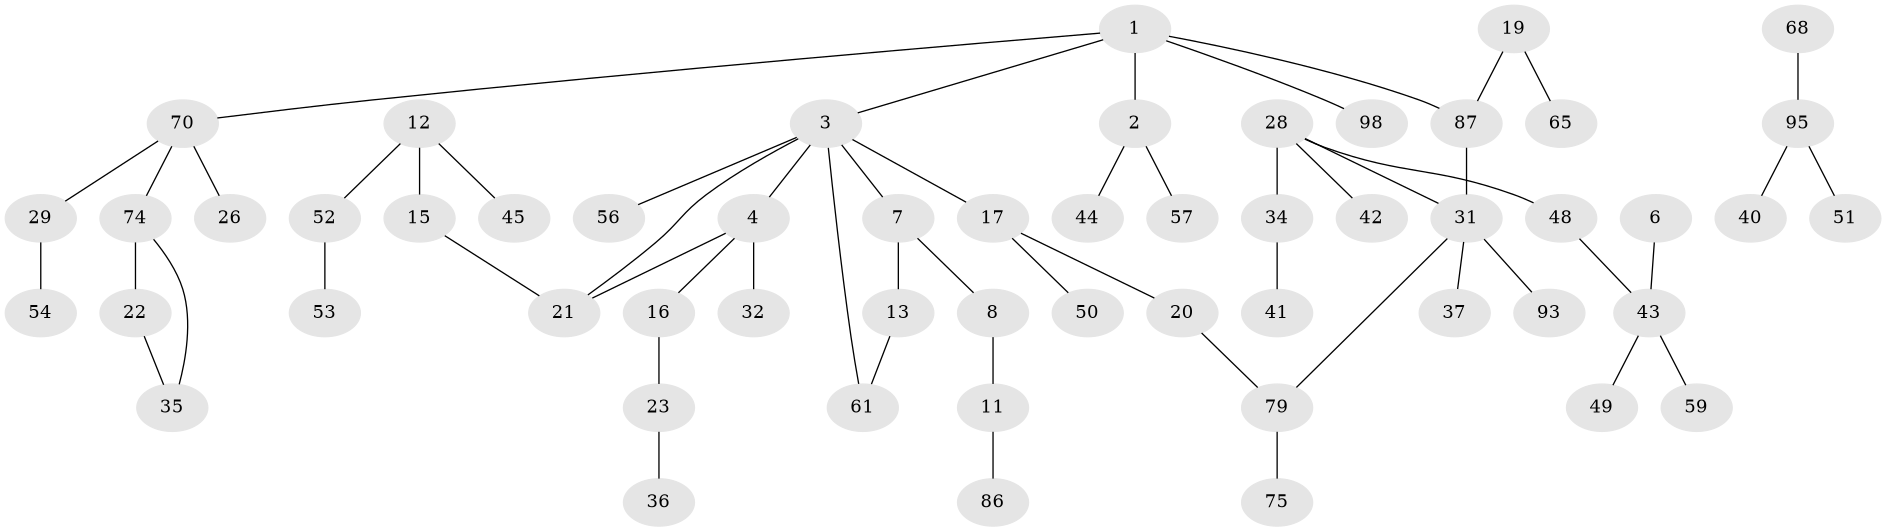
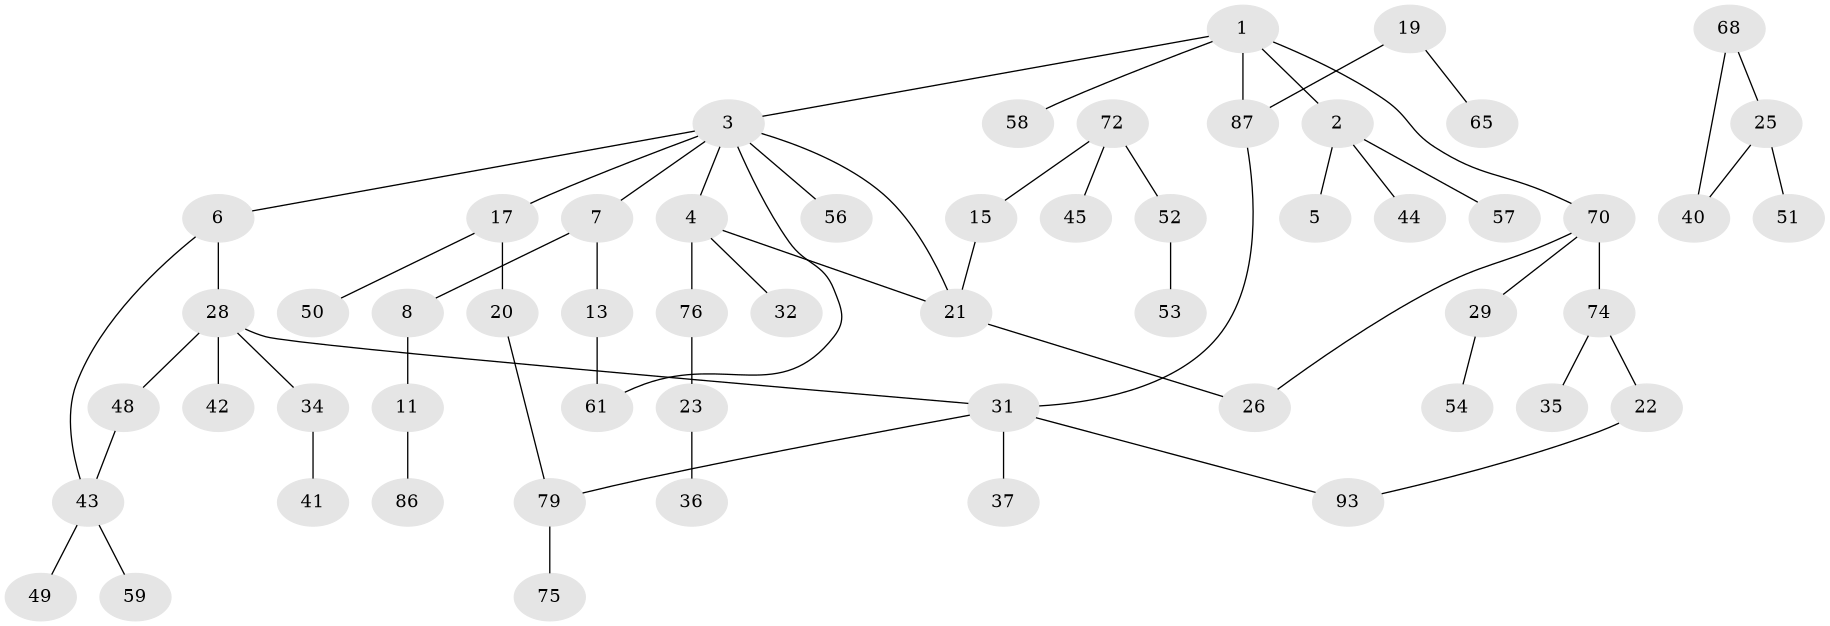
node "12": label "12" -> "72"
node "98": label "98" -> "58"
edge "68" -- "40": added
node "95": label "95" -> "25"
edge "3" -- "6": added
node "5": added
edge "6" -- "28": added
node "16": label "16" -> "76"
edge "22" -- "35": now "22" -- "93"
edge "21" -- "26": added
